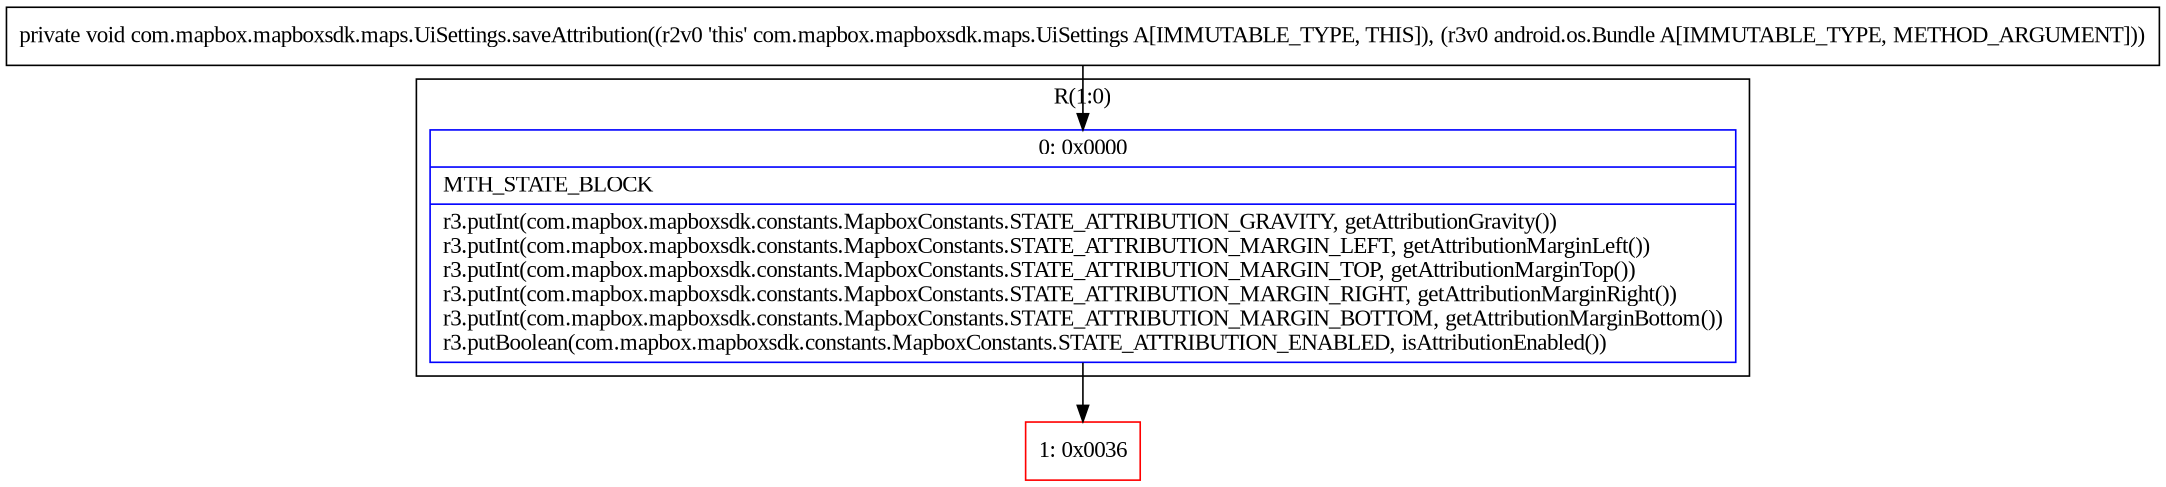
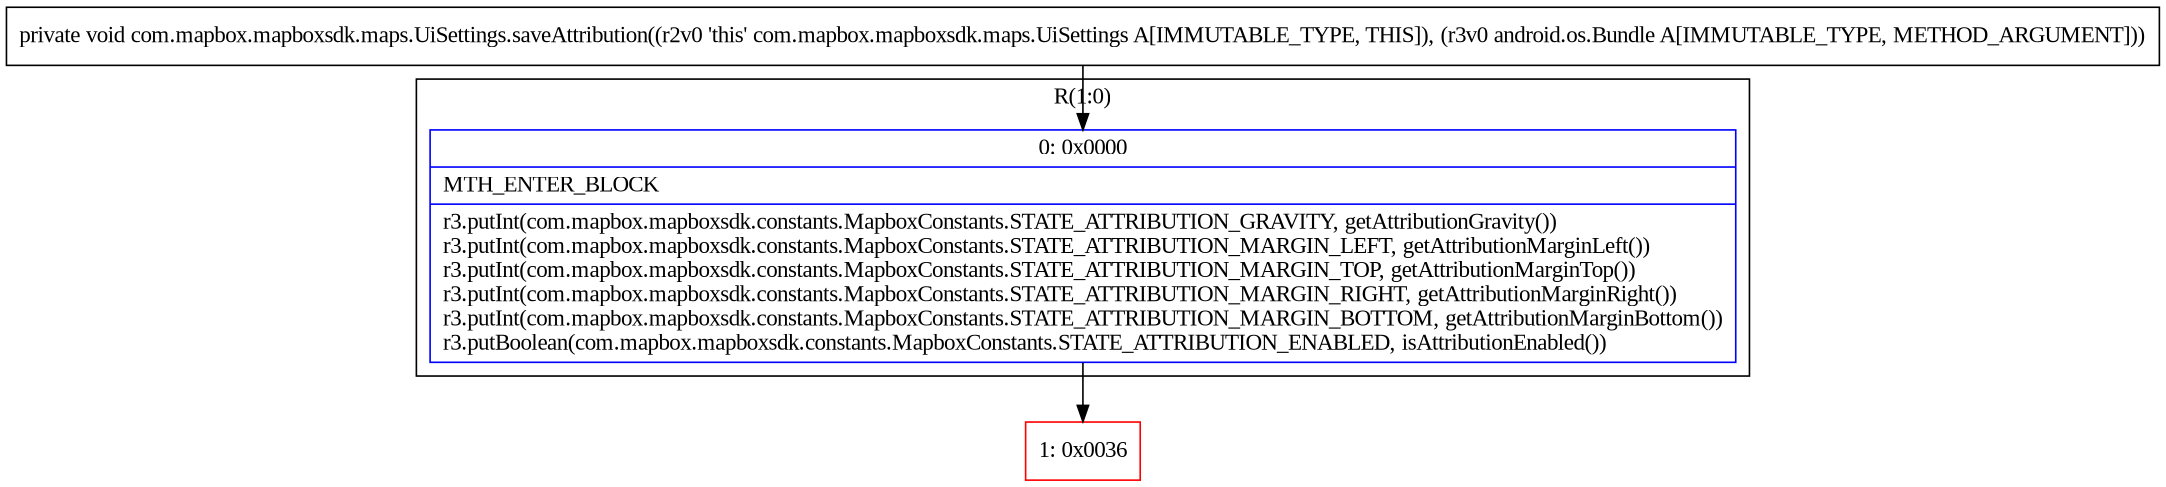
node "0: 0x0000": text "MTH_STATE_BLOCK" -> "MTH_ENTER_BLOCK"
